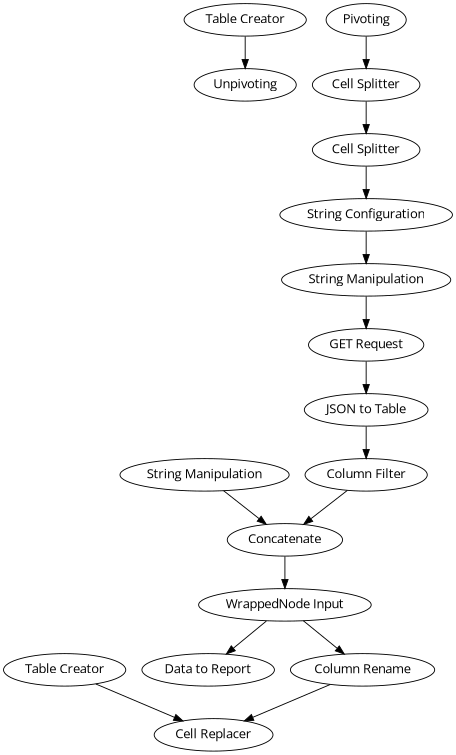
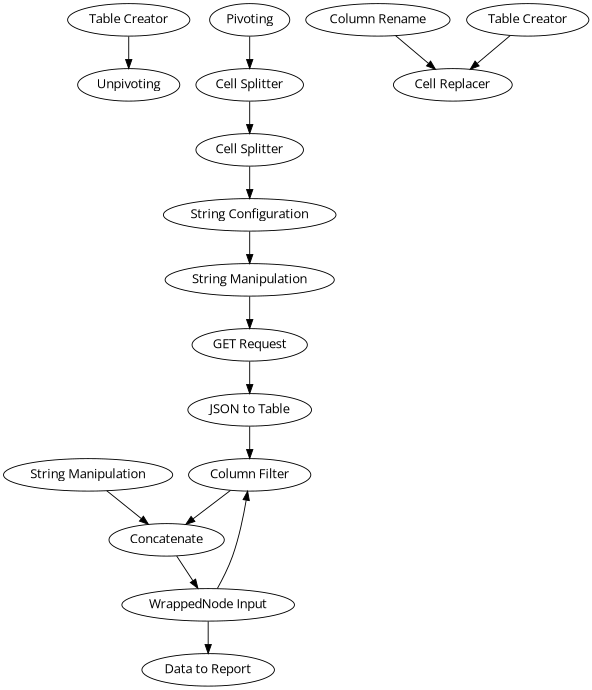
edge "WrappedNode Input" -> "Column Rename": now "WrappedNode Input" -> "Column Filter"
